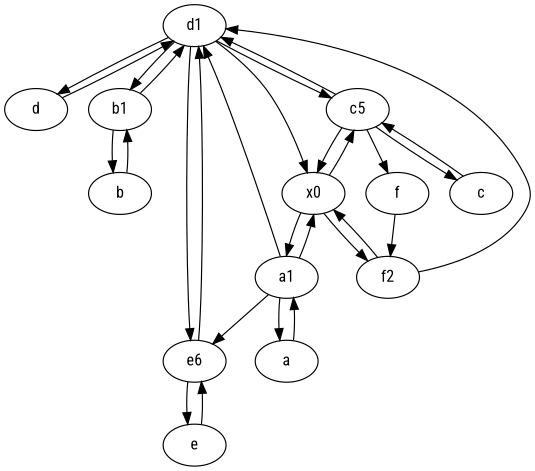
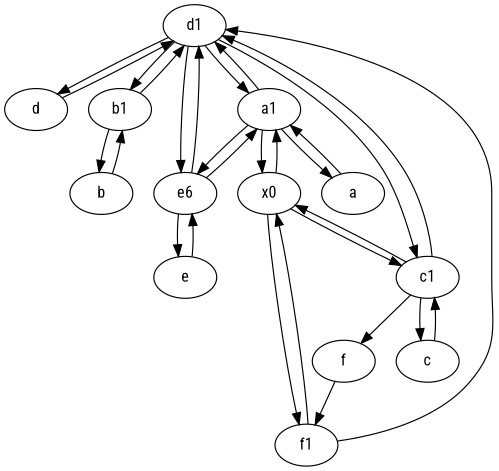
edge "d1" -> "x0": now "d1" -> "a1"
node "c5": label "c5" -> "c1"
edge "e6" -> "a1": added
node "f2": label "f2" -> "f1"
